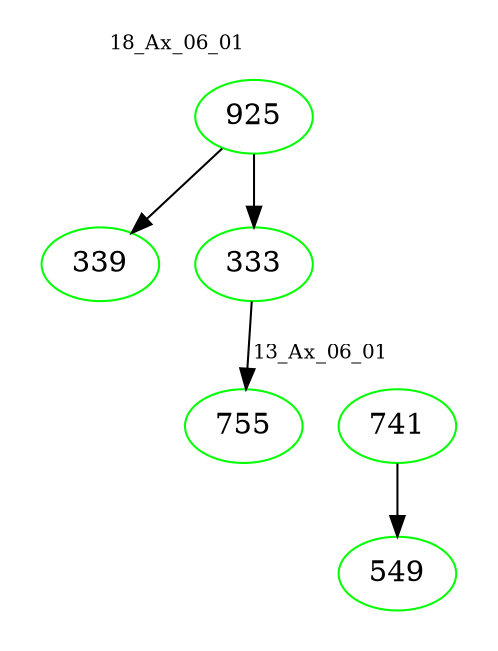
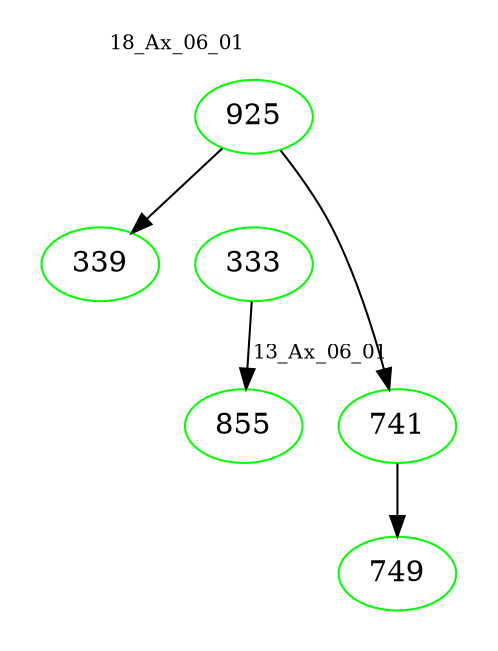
edge "925" -> "333": now "925" -> "741"
node "755": label "755" -> "855"
node "549": label "549" -> "749"
